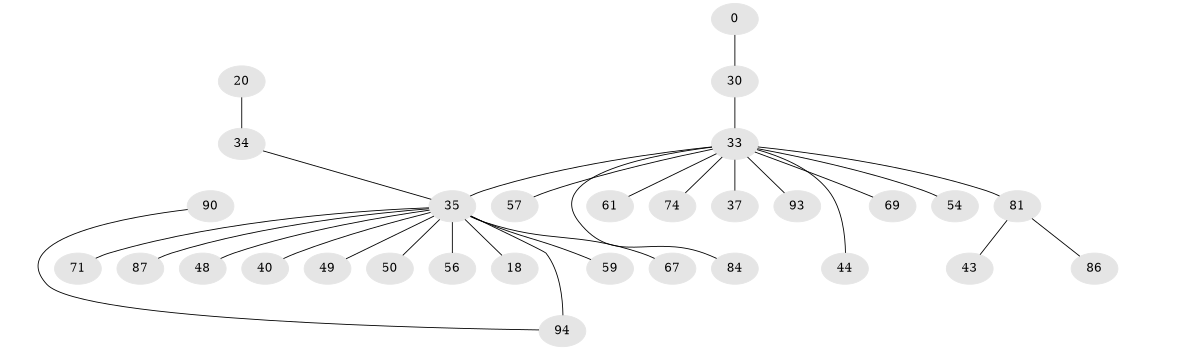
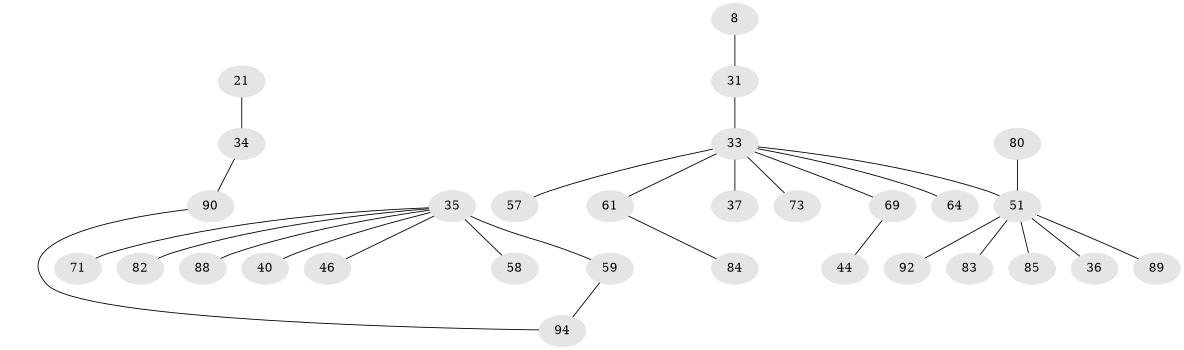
node "0": label "0" -> "8"
node "20": label "20" -> "21"
node "30": label "30" -> "31"
node "80": added
edge "33" -- "35": removed
edge "34" -- "35": now "34" -- "90"
edge "33" -- "44": now "69" -- "44"
node "74": removed
node "93": label "93" -> "73"
node "54": label "54" -> "64"
node "81": label "81" -> "51"
edge "33" -- "84": now "61" -- "84"
edge "35" -- "94": now "59" -- "94"
node "87": label "87" -> "82"
node "48": label "48" -> "88"
node "49": label "49" -> "46"
node "50": removed
node "56": removed
node "18": label "18" -> "58"
node "67": removed
node "92": added
node "43": label "43" -> "83"
node "85": added
node "86": label "86" -> "36"
node "89": added
